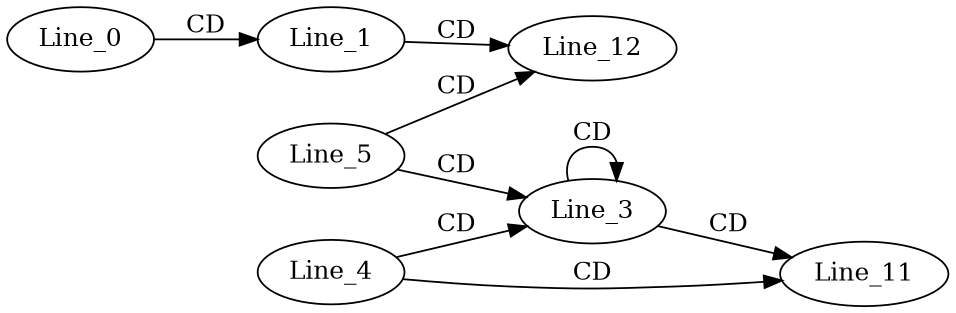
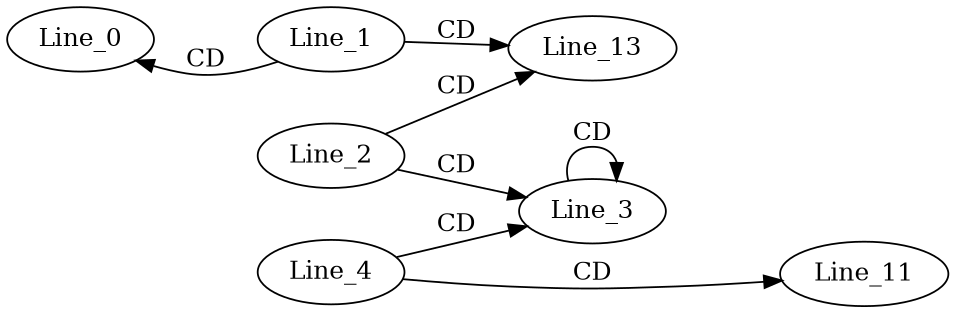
edge "Line_0" -> "Line_1": reversed
node "Line_12": label "Line_12" -> "Line_13"
node "Line_5": label "Line_5" -> "Line_2"
edge "Line_3" -> "Line_11": removed, label "CD"
